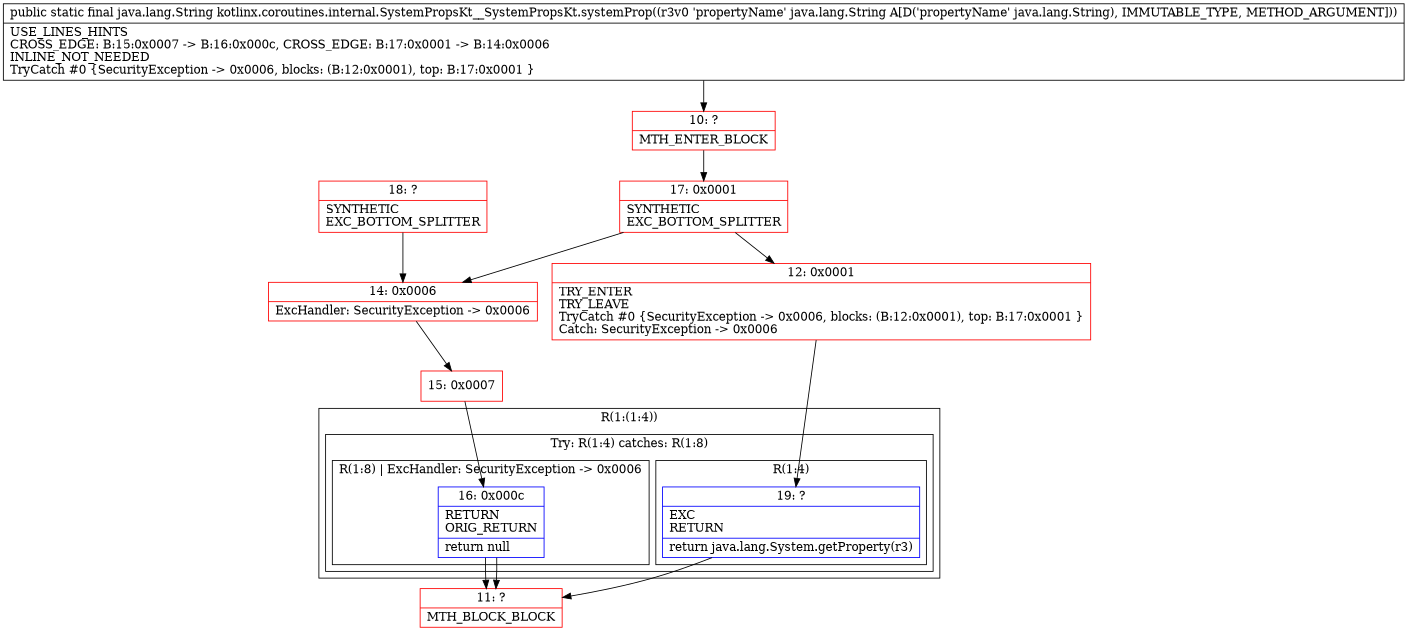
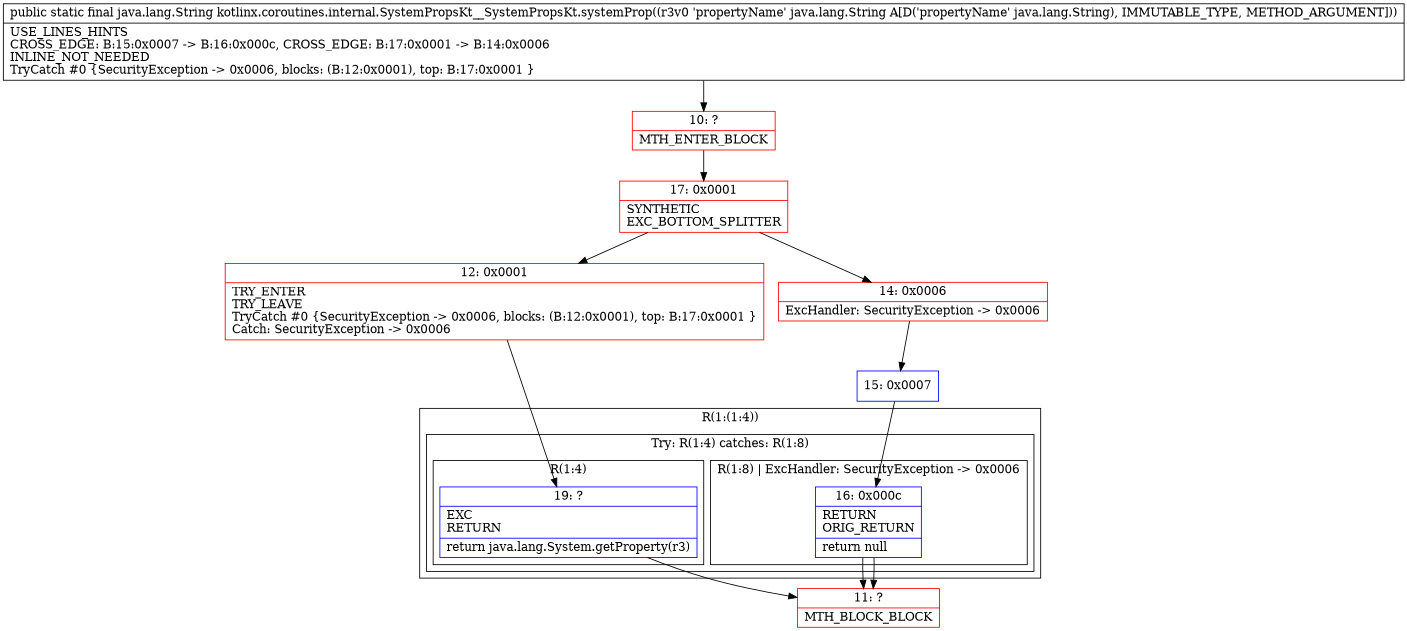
node "18: ?": removed
node "15: 0x0007": color red -> blue
